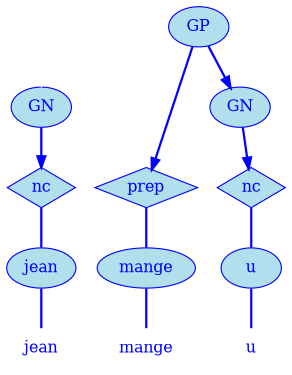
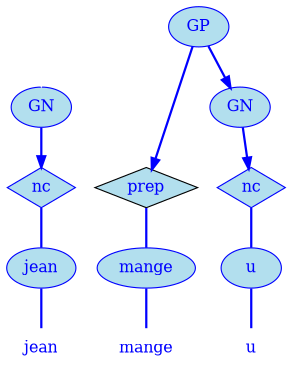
node "prep": color blue -> black
